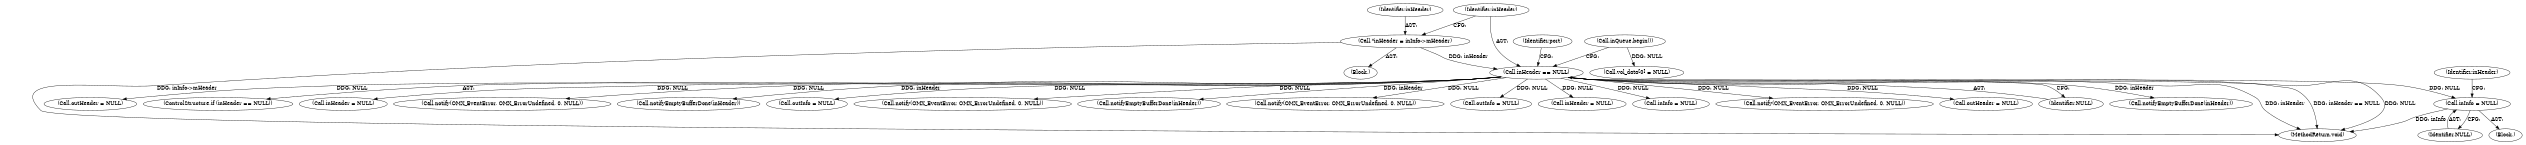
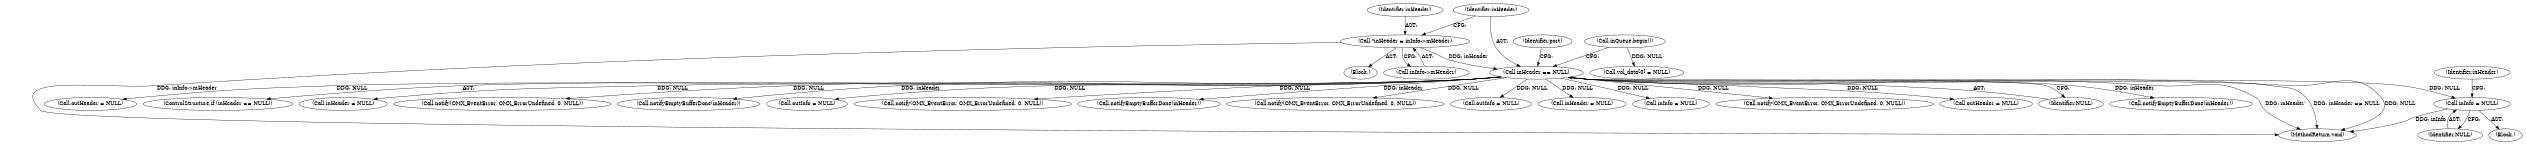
node "(Call,inInfo->mHeader)": added
